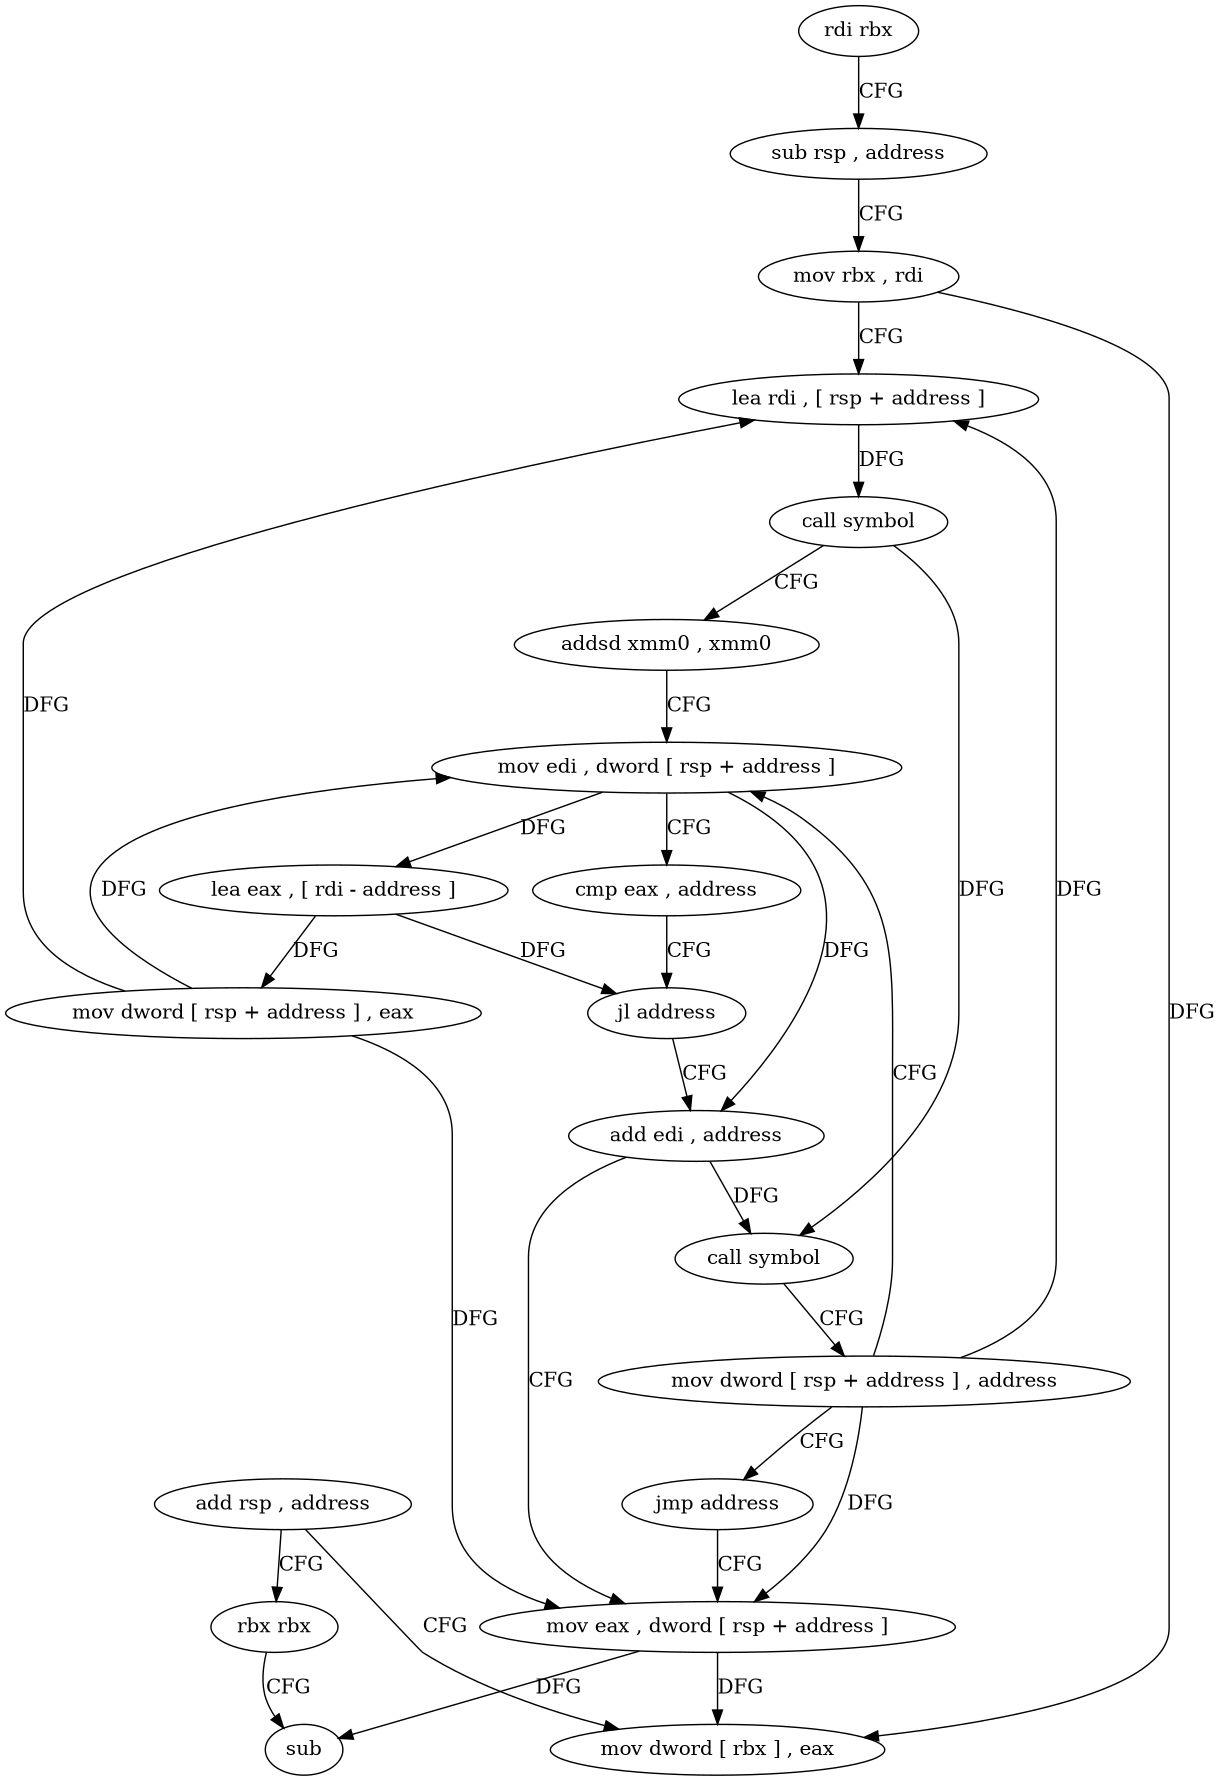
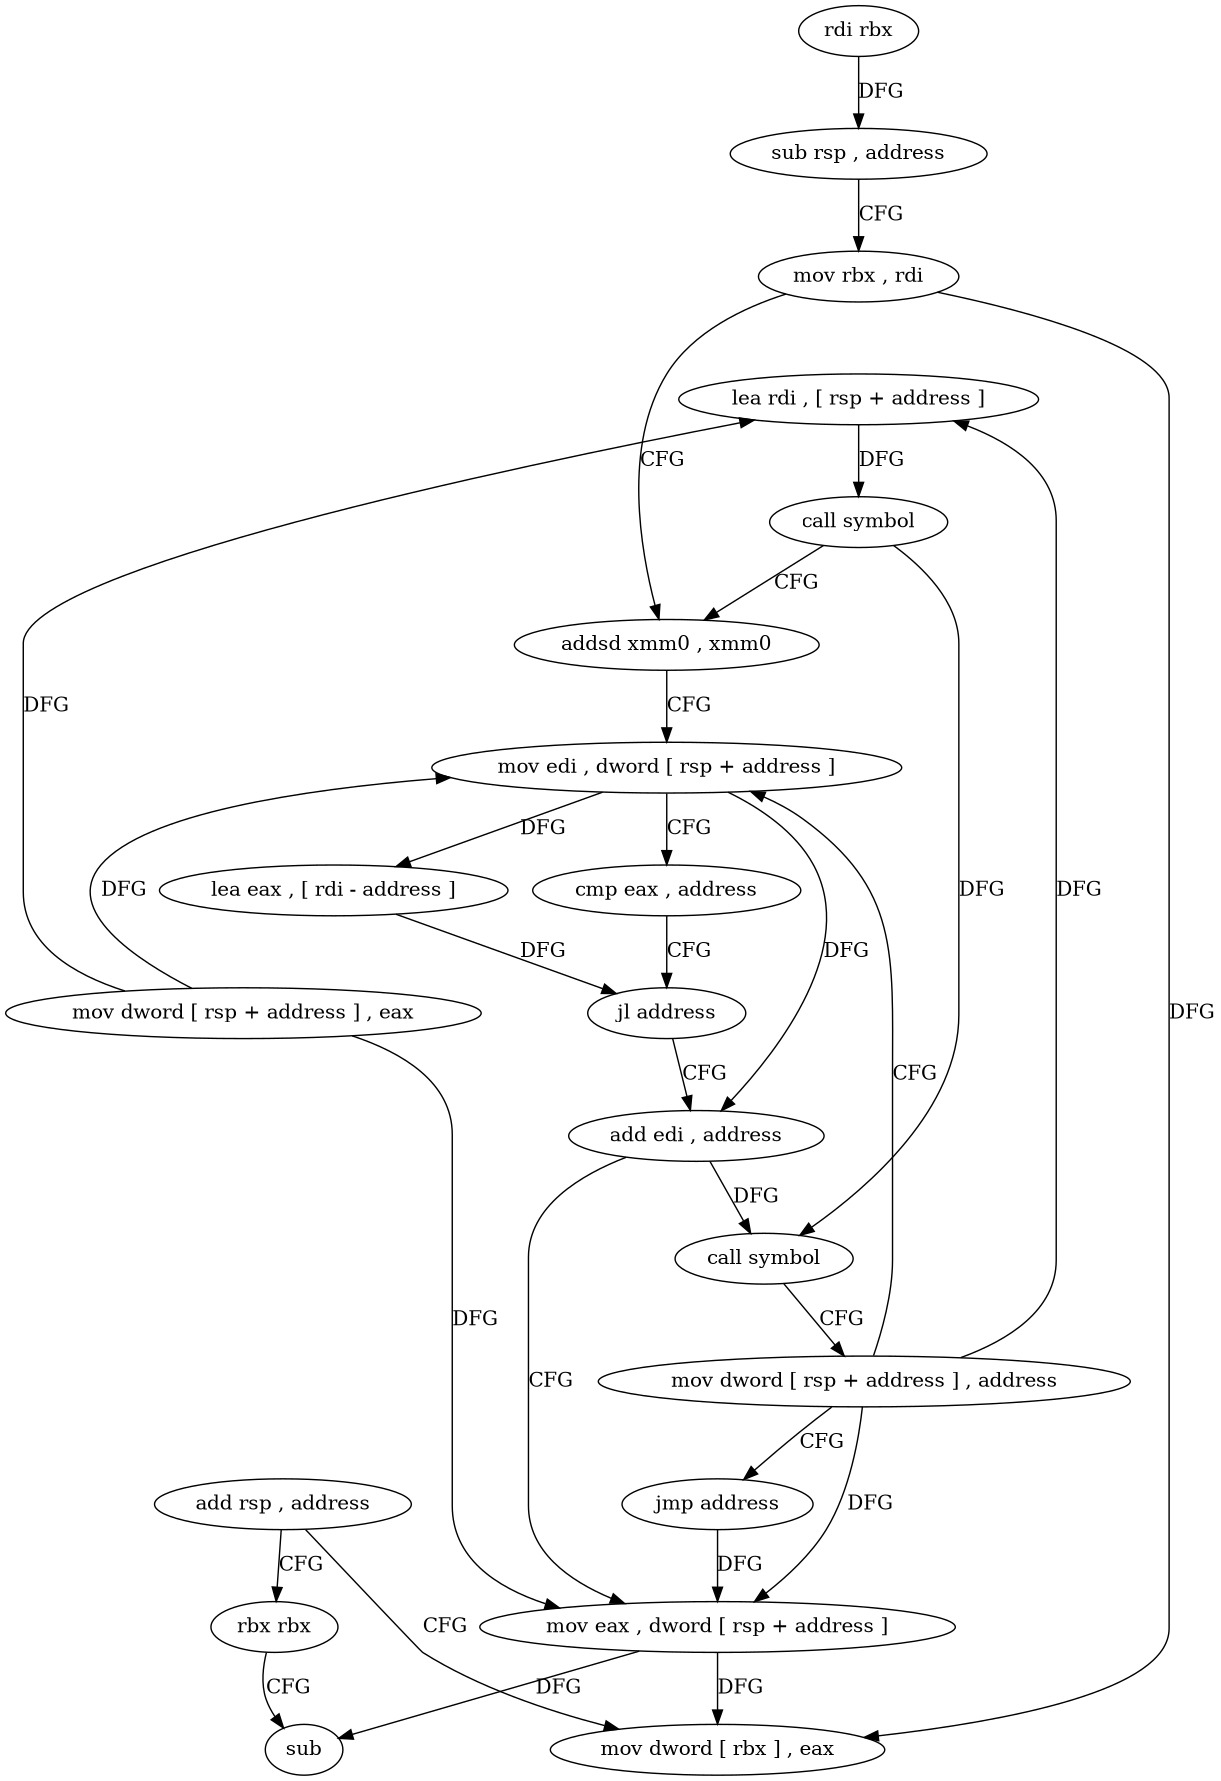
edge "rdi rbx" -> "sub rsp , address": label "CFG" -> "DFG"
edge "mov rbx , rdi" -> "lea rdi , [ rsp + address ]": now "mov rbx , rdi" -> "addsd xmm0 , xmm0"
edge "lea eax , [ rdi - address ]" -> "mov dword [ rsp + address ] , eax": removed, label "DFG"
edge "jmp address" -> "mov eax , dword [ rsp + address ]": label "CFG" -> "DFG"
